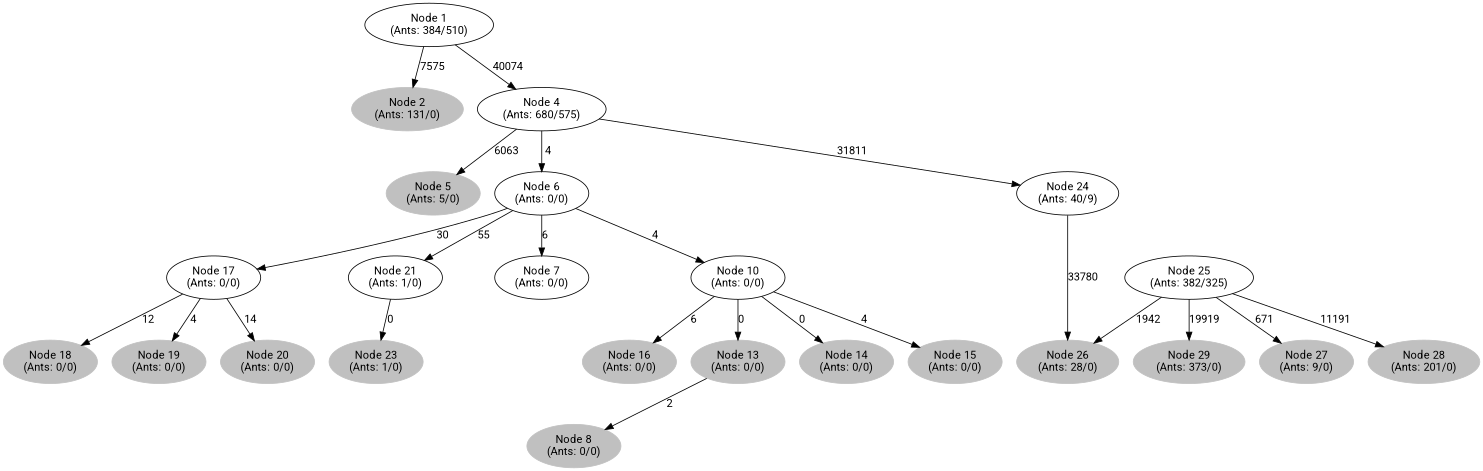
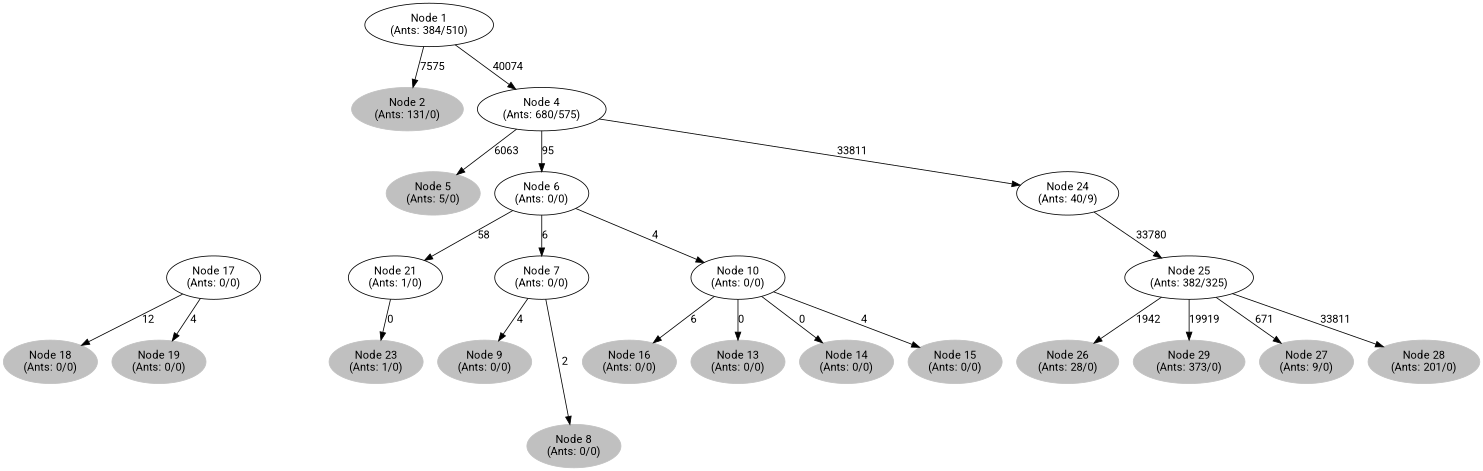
edge "Node 4 (Ants: 680/575)" -> "Node 6 (Ants: 0/0)": label "4" -> "95"
edge "Node 4 (Ants: 680/575)" -> "Node 24 (Ants: 40/9)": label "31811" -> "33811"
edge "Node 6 (Ants: 0/0)" -> "Node 21 (Ants: 1/0)": label "55" -> "58"
edge "Node 6 (Ants: 0/0)" -> "Node 17 (Ants: 0/0)": removed, label "30"
edge "Node 24 (Ants: 40/9)" -> "Node 26 (Ants: 28/0)": now "Node 24 (Ants: 40/9)" -> "Node 25 (Ants: 382/325)"
edge "Node 25 (Ants: 382/325)" -> "Node 28 (Ants: 201/0)": label "11191" -> "33811"
node "Node 20 (Ants: 0/0)": removed
node "Node 9 (Ants: 0/0)": added
edge "Node 13 (Ants: 0/0)" -> "Node 8 (Ants: 0/0)": now "Node 7 (Ants: 0/0)" -> "Node 8 (Ants: 0/0)"
